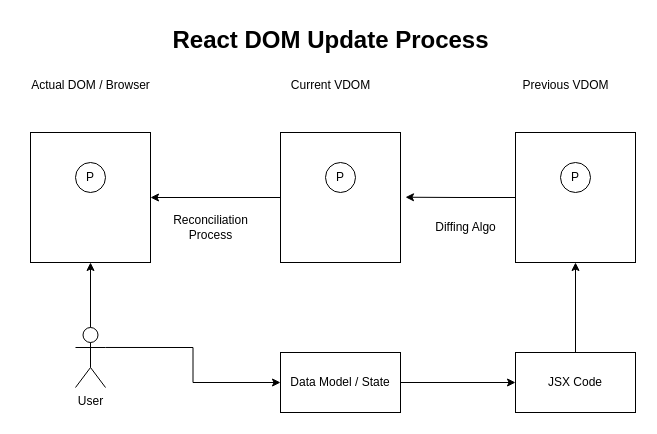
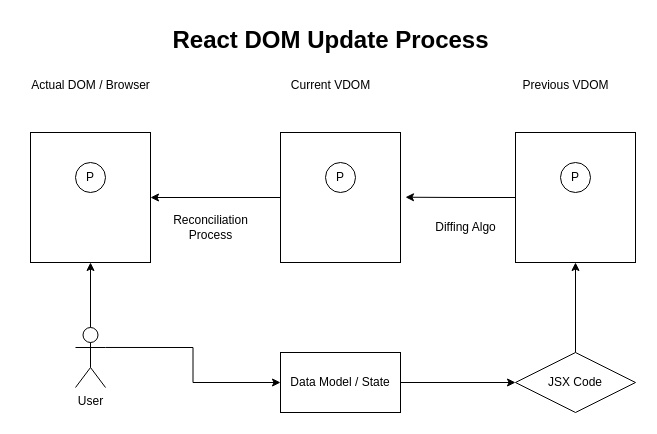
node "JSX Code": shape rectangle -> diamond
